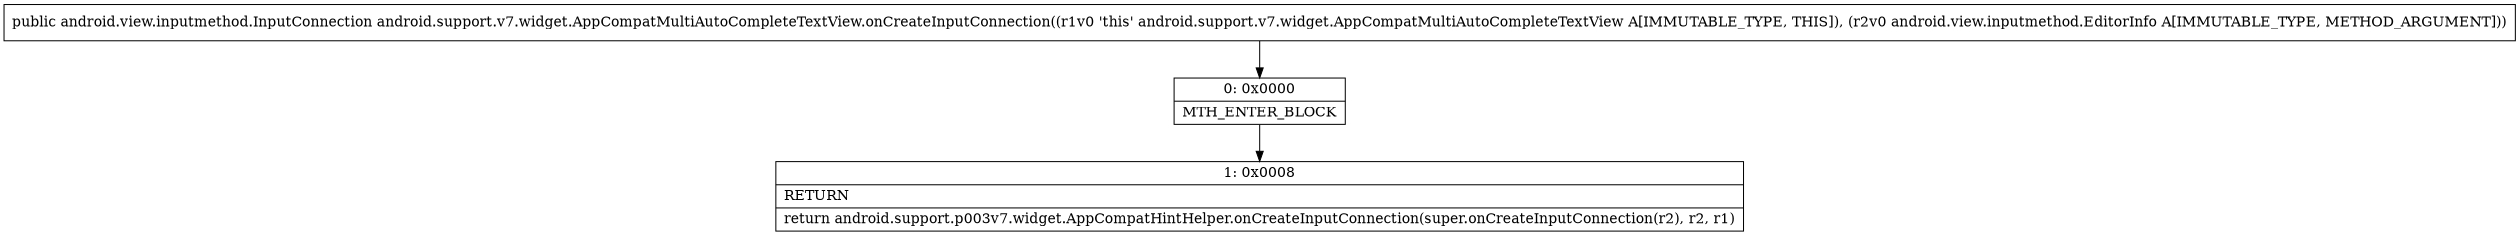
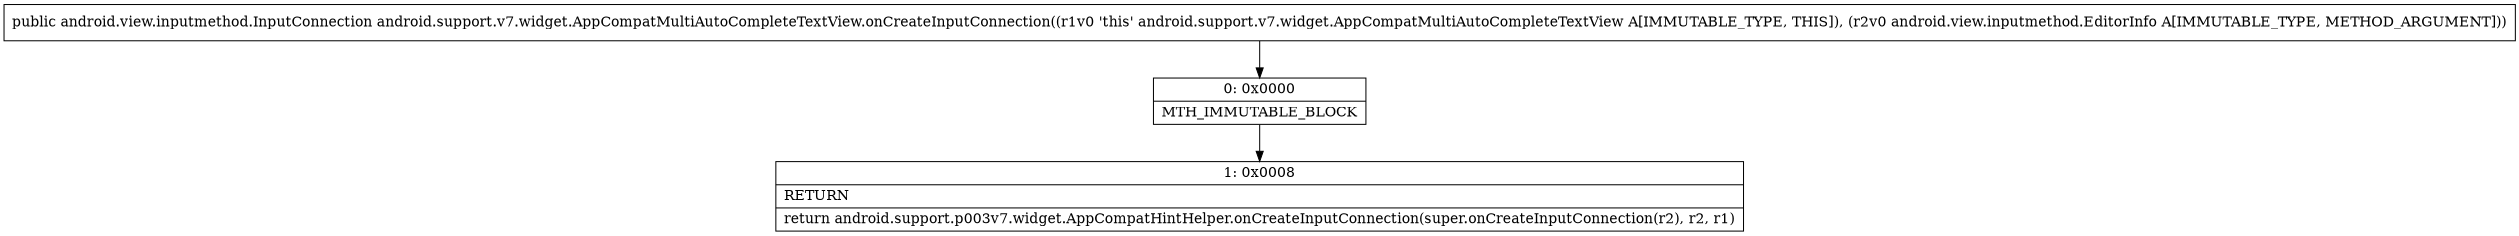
node "0: 0x0000": text "MTH_ENTER_BLOCK" -> "MTH_IMMUTABLE_BLOCK"
